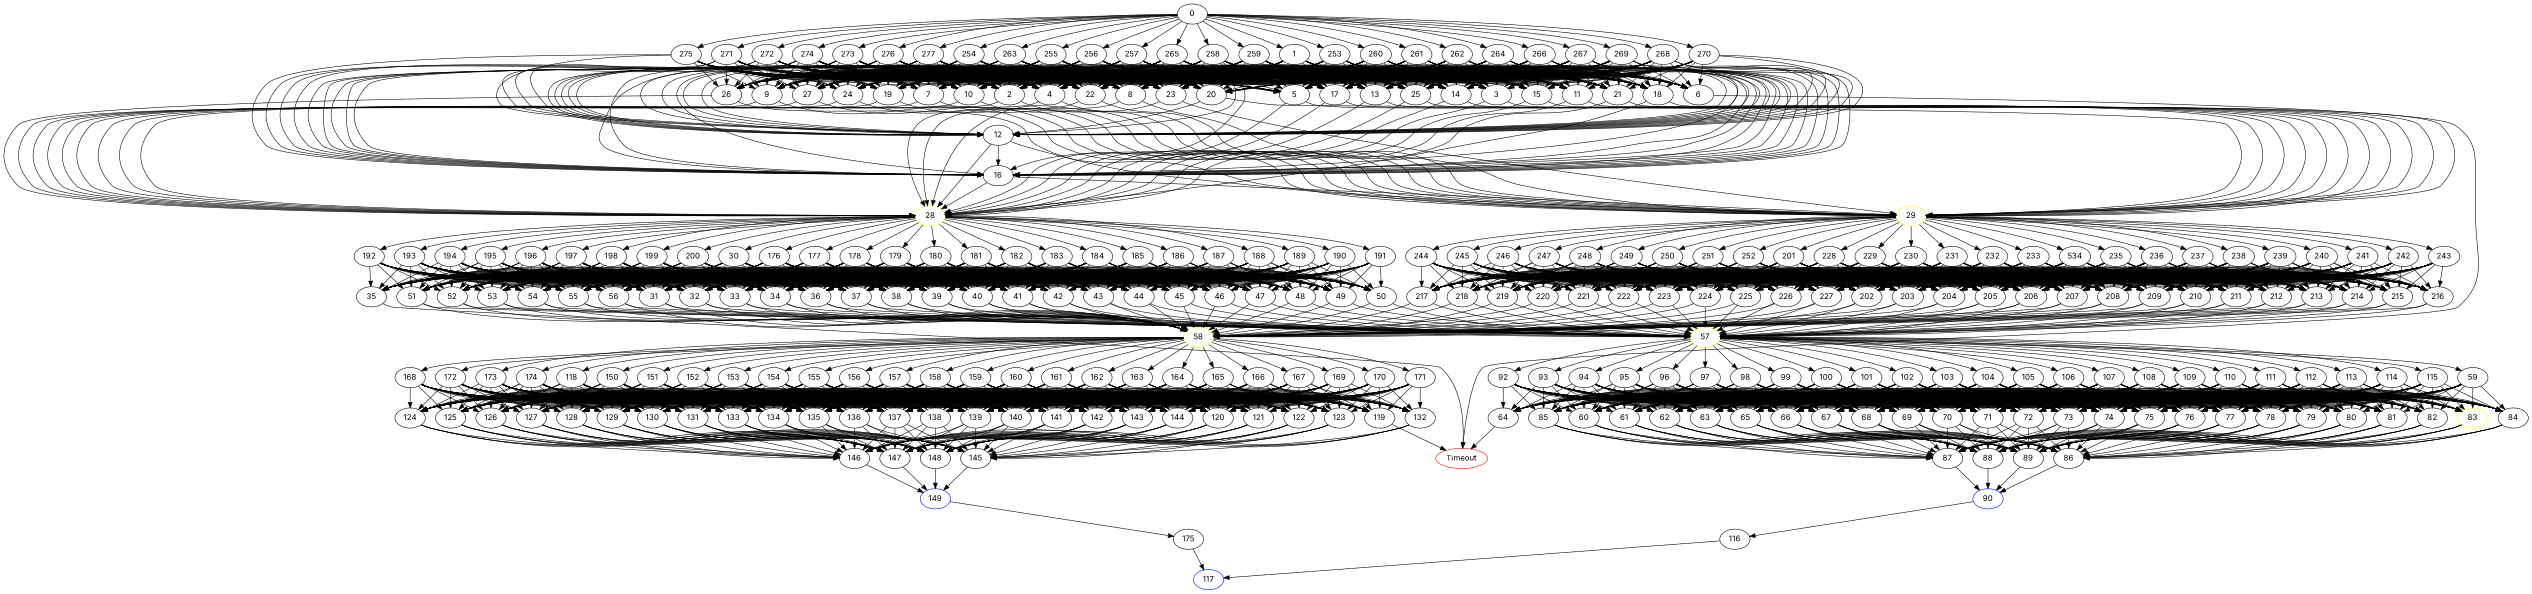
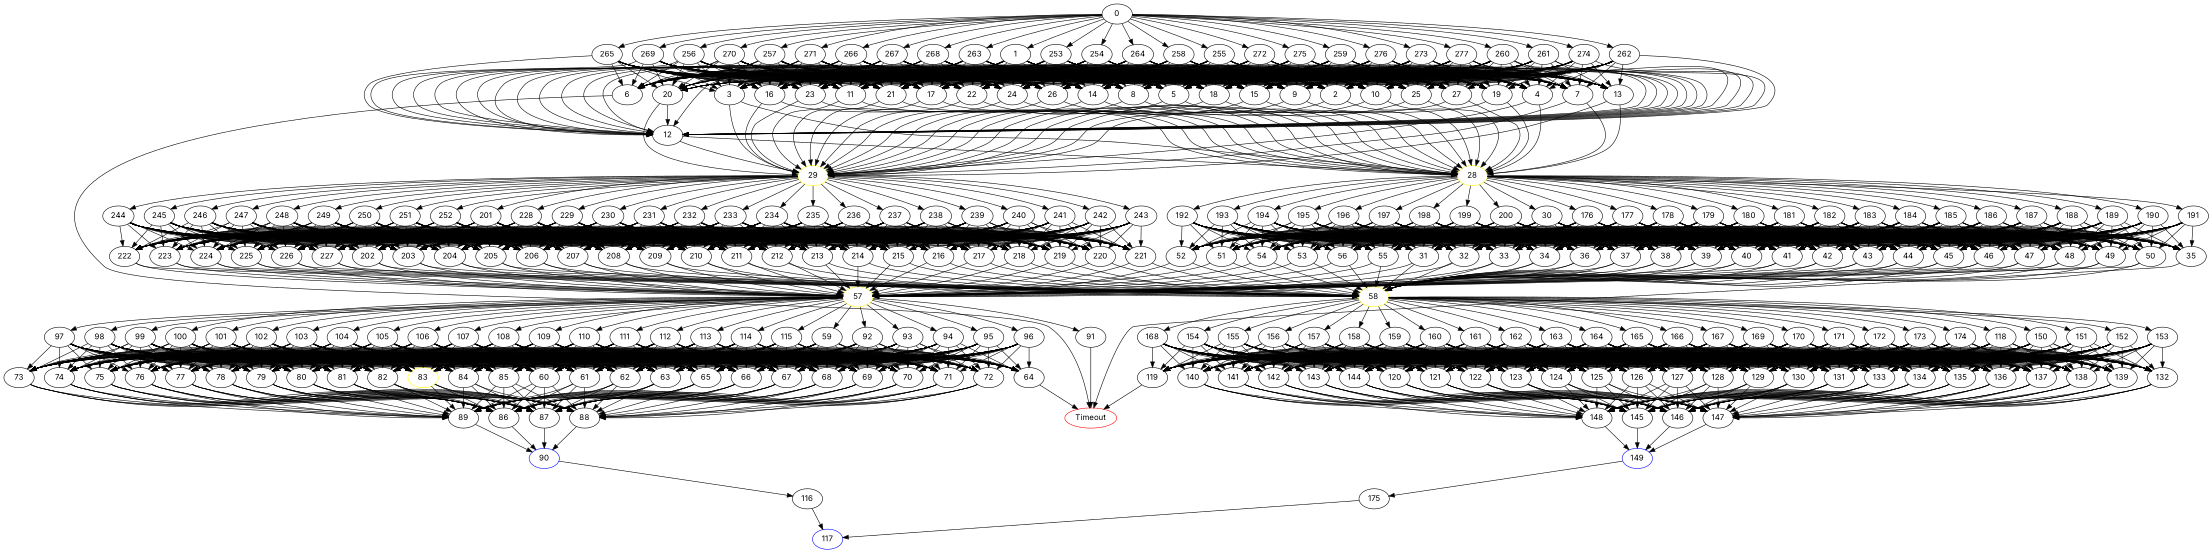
edge "12" -> "16": now "265" -> "16"
node "534": label "534" -> "234"
node "91": added
